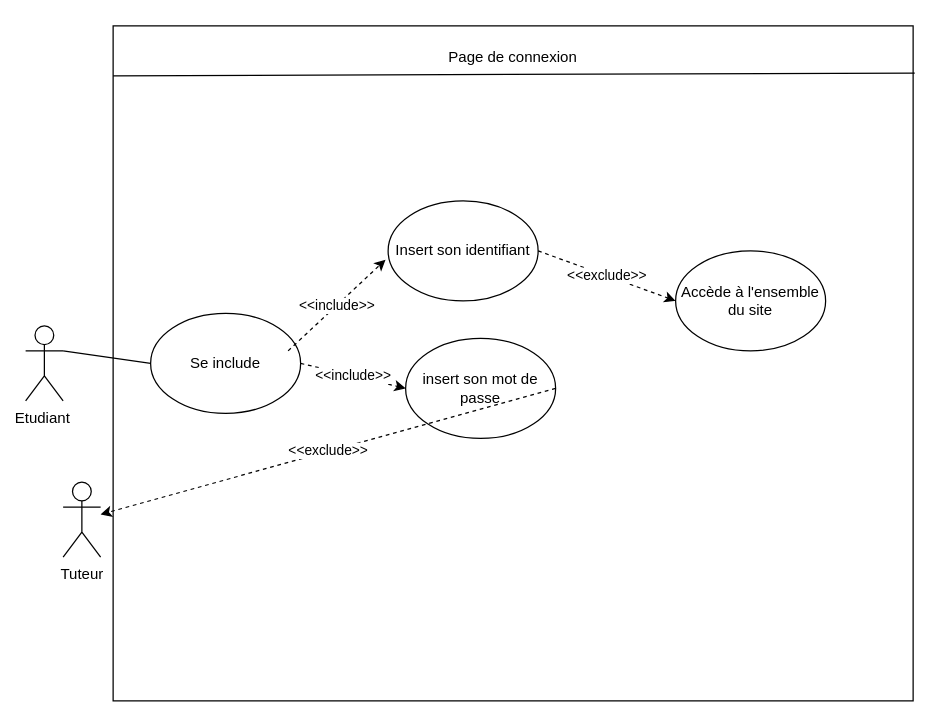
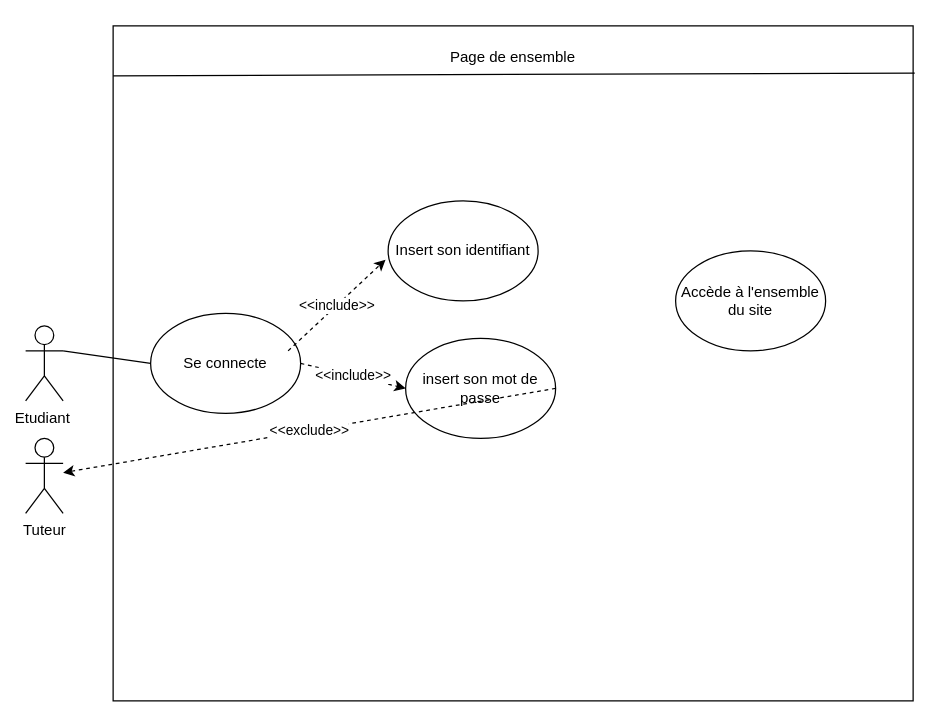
node "Page de connexion": label "Page de connexion" -> "Page de ensemble"
edge "Insert son identifiant" -> "Accède à l'ensemble du site": removed, label "<<exclude>>"
node "Se include": label "Se include" -> "Se connecte"
node "Tuteur": moved (82, 519) -> (44, 476)
